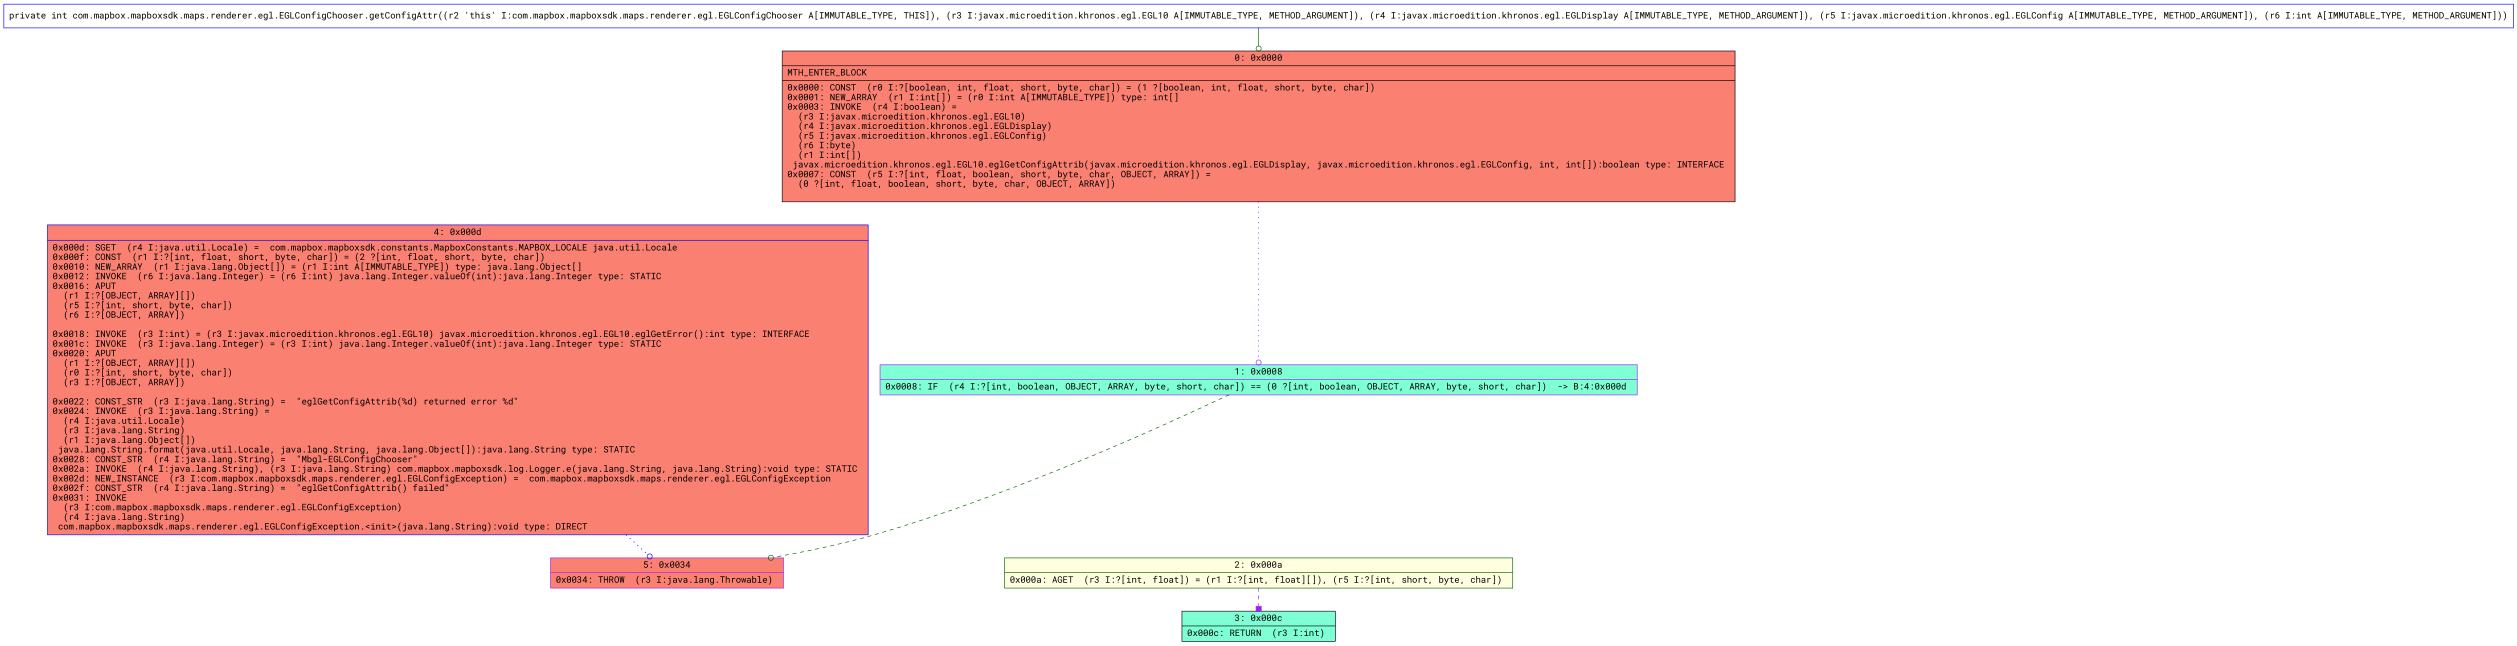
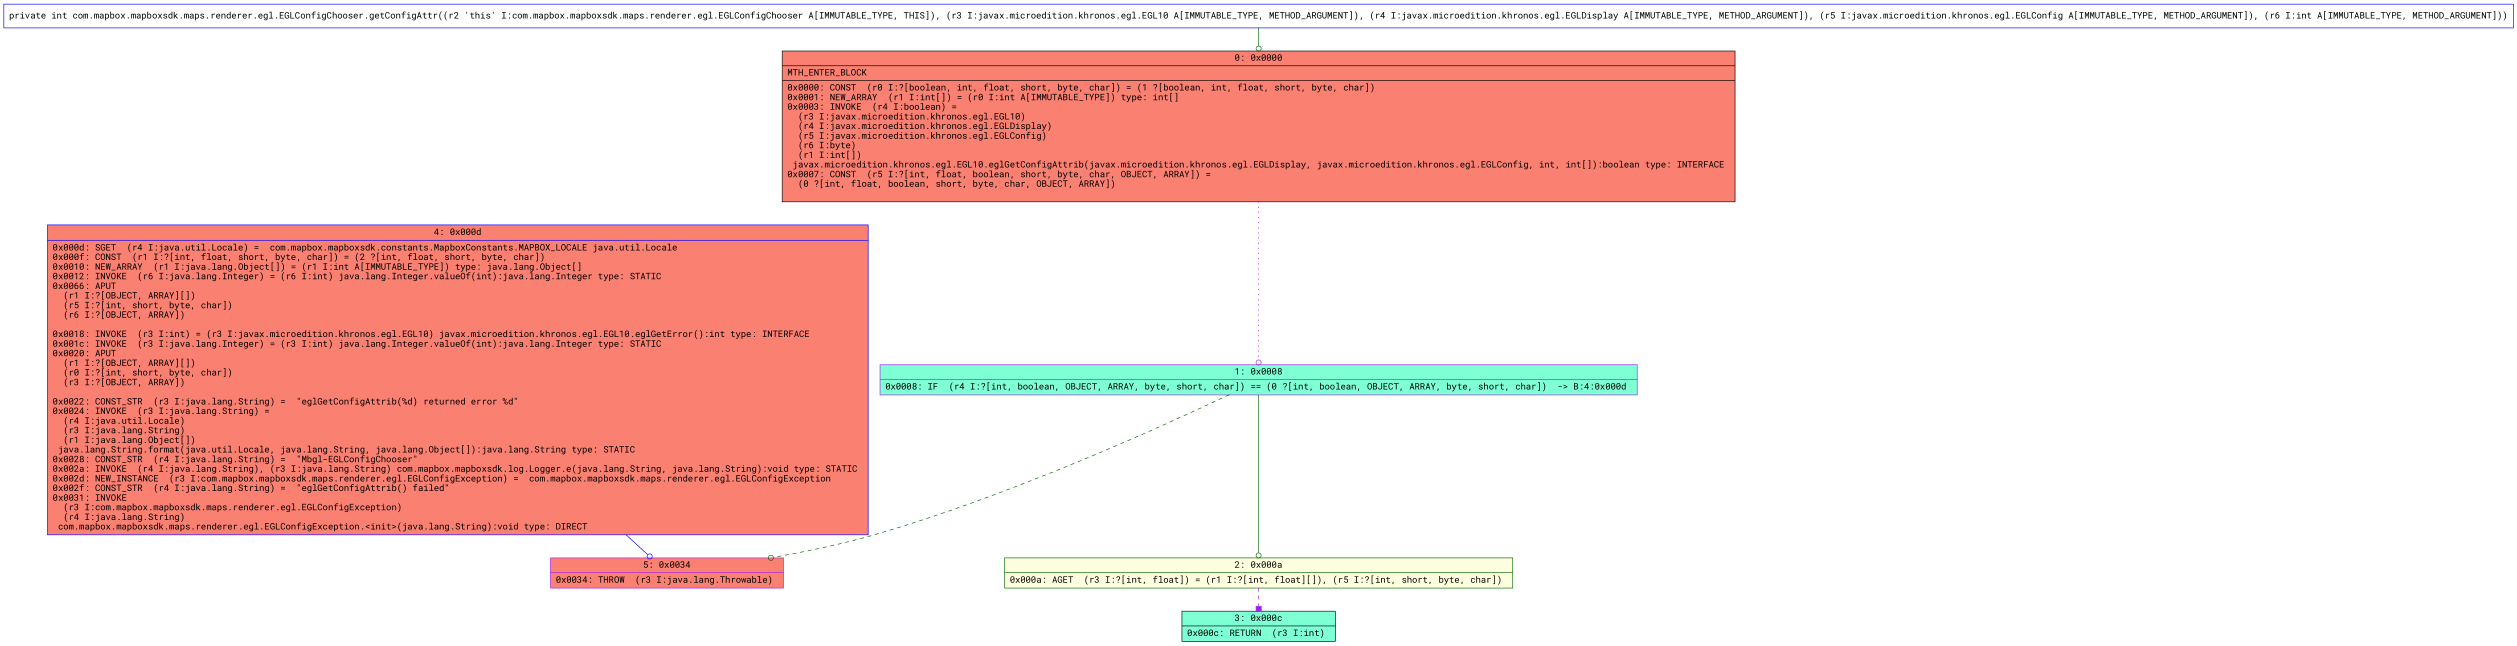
node "4: 0x000d": text "0x0016: APUT" -> "0x0066: APUT"
edge "1: 0x0008" -> "2: 0x000a": added
edge "4: 0x000d" -> "5: 0x0034": style dotted -> solid
